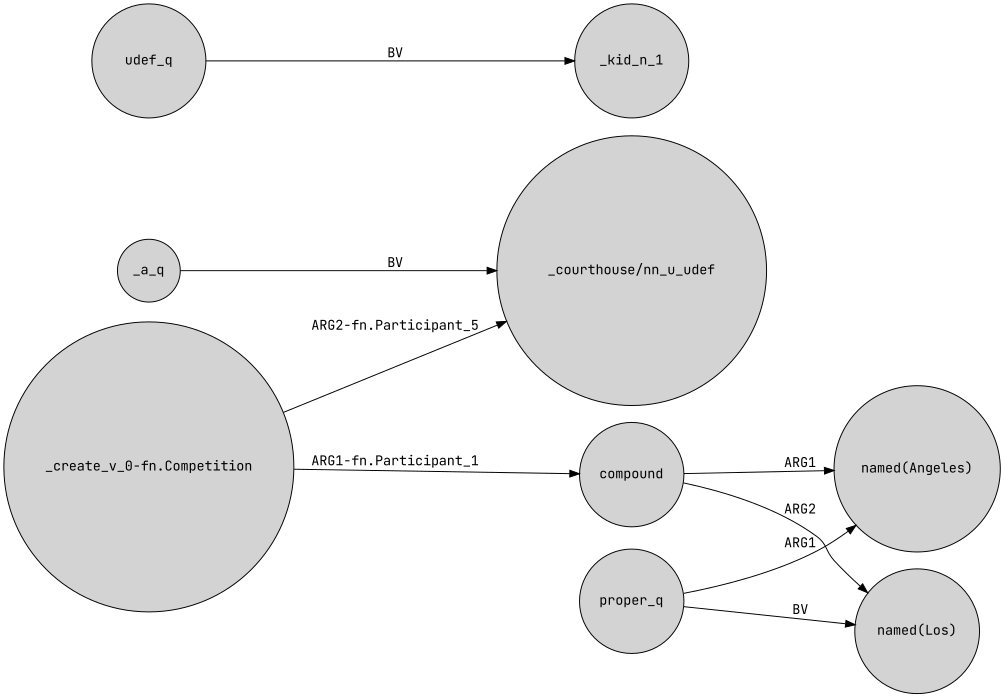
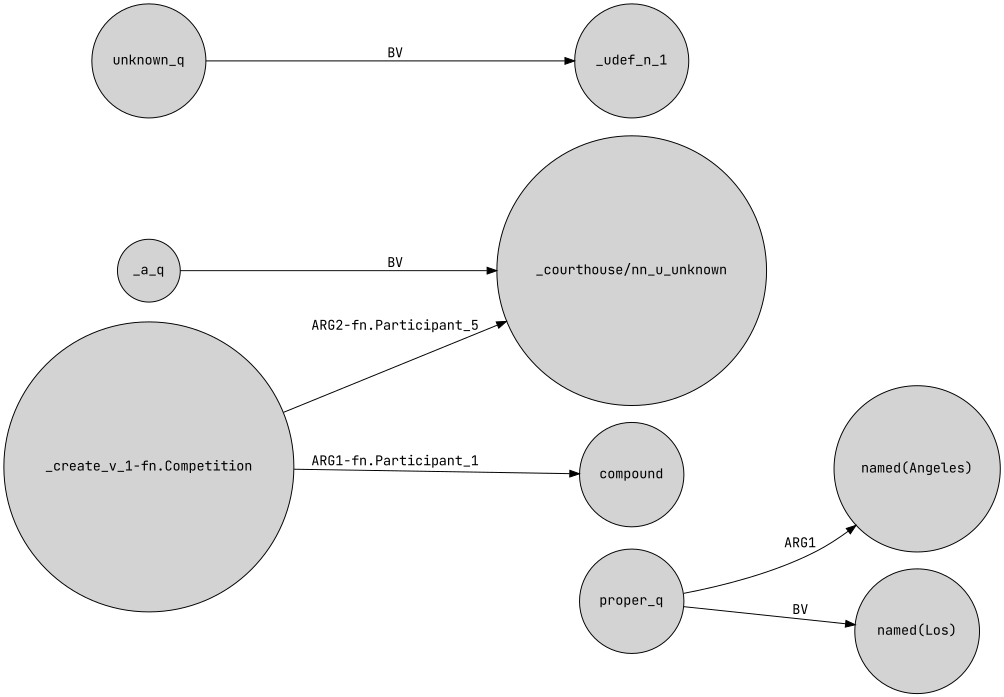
node "udef_q": label "udef_q" -> "unknown_q"
node "_kid_n_1": label "_kid_n_1" -> "_udef_n_1"
node "_courthouse/nn_u_udef": label "_courthouse/nn_u_udef" -> "_courthouse/nn_u_unknown"
node "_create_v_0-fn.Competition": label "_create_v_0-fn.Competition" -> "_create_v_1-fn.Competition"
edge "compound" -> "named(Angeles)": removed, label "ARG1"
edge "compound" -> "named(Los)": removed, label "ARG2"
